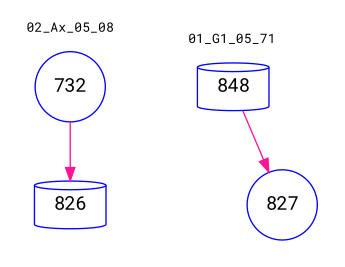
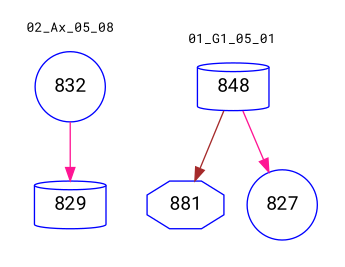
cluster "01_G1_05_71": label "01_G1_05_71" -> "01_G1_05_01"
node "732": label "732" -> "832"
node "826": label "826" -> "829"
node "881": added
